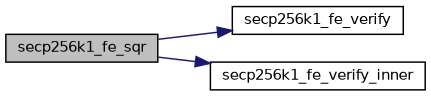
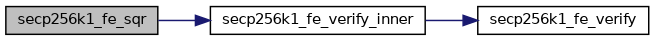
edge "secp256k1_fe_sqr" -> "secp256k1_fe_verify": now "secp256k1_fe_verify_inner" -> "secp256k1_fe_verify"
